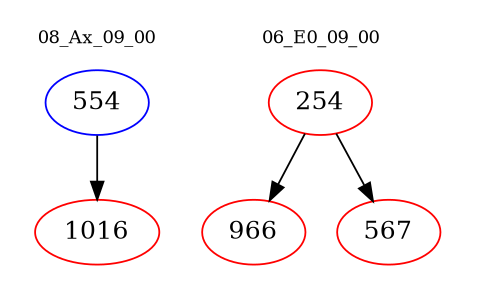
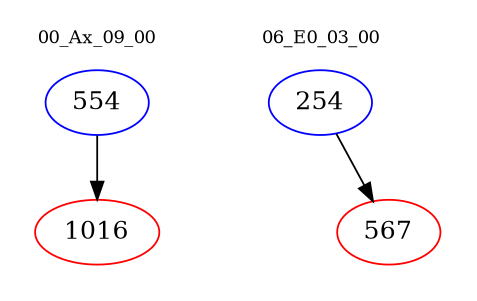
cluster "08_Ax_09_00": label "08_Ax_09_00" -> "00_Ax_09_00"
cluster "06_E0_09_00": label "06_E0_09_00" -> "06_E0_03_00"
node "254": color red -> blue
node "966": removed
